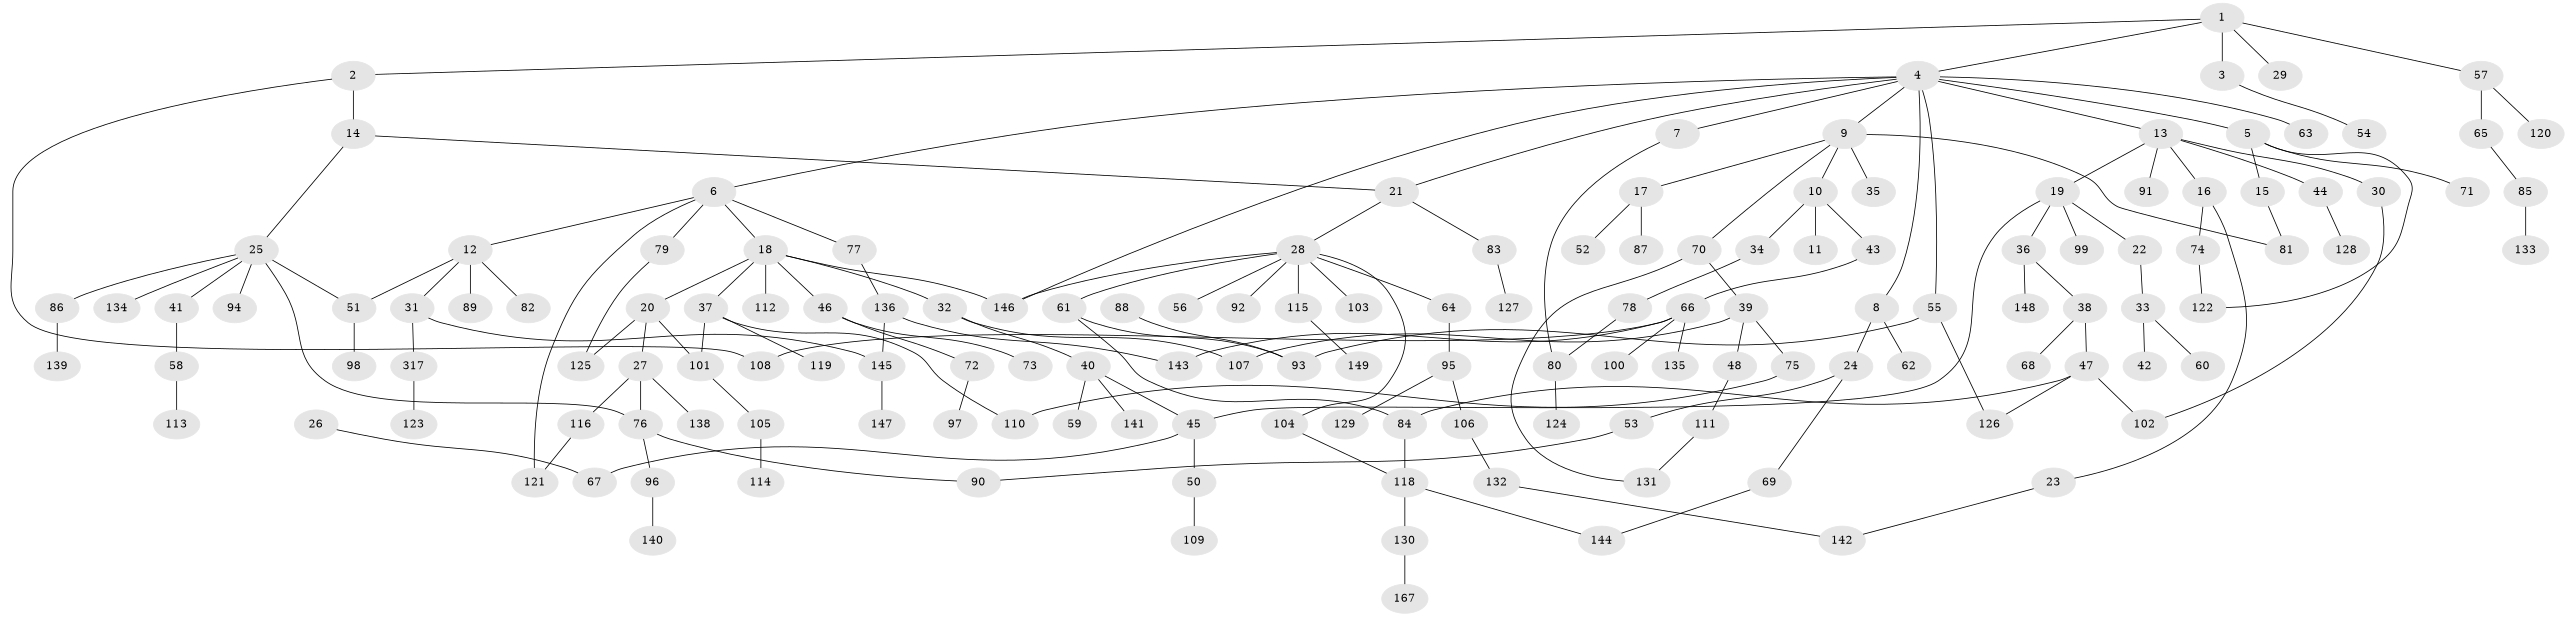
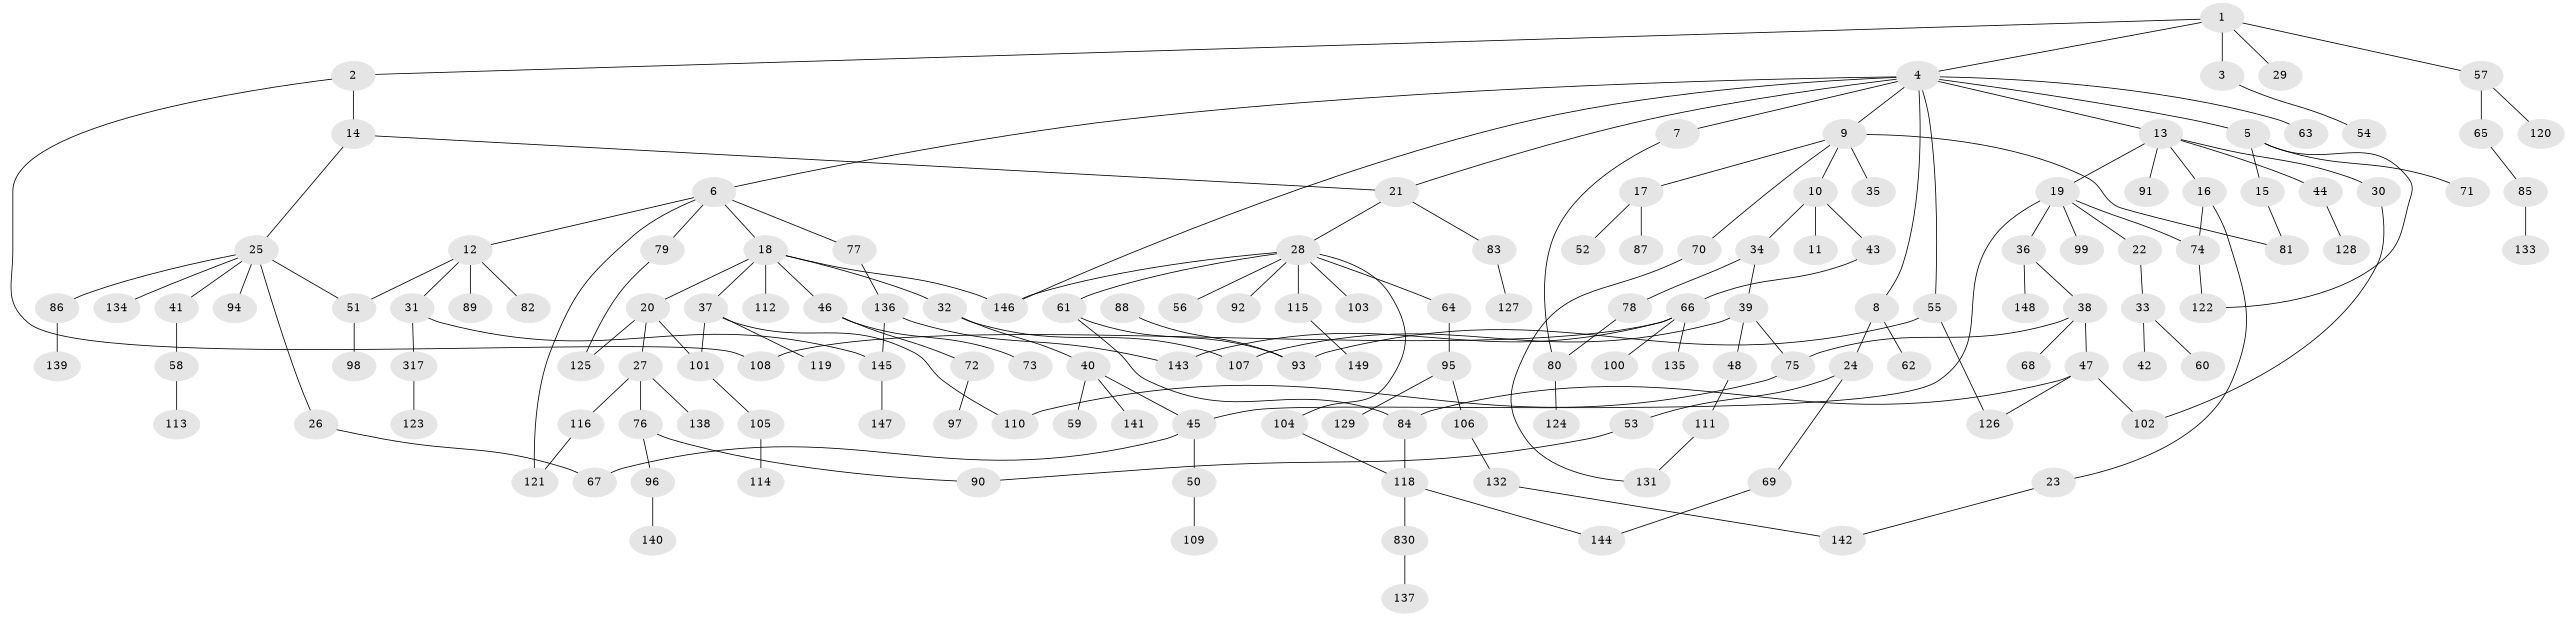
edge "19" -- "74": added
edge "70" -- "39": now "34" -- "39"
edge "38" -- "75": added
edge "25" -- "76": now "25" -- "26"
node "130": label "130" -> "830"
node "167": label "167" -> "137"
